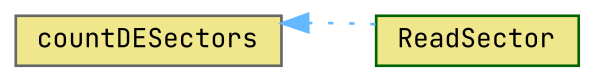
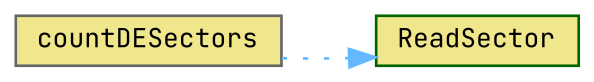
edge "ReadSector" -> "countDESectors": reversed
